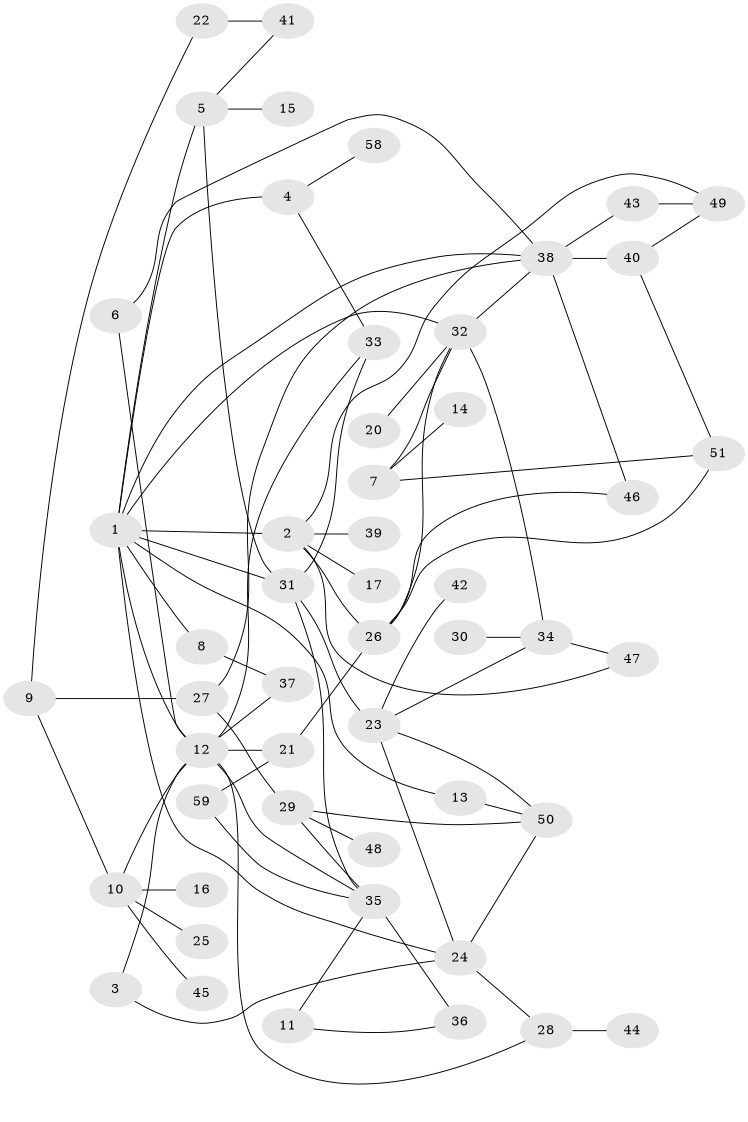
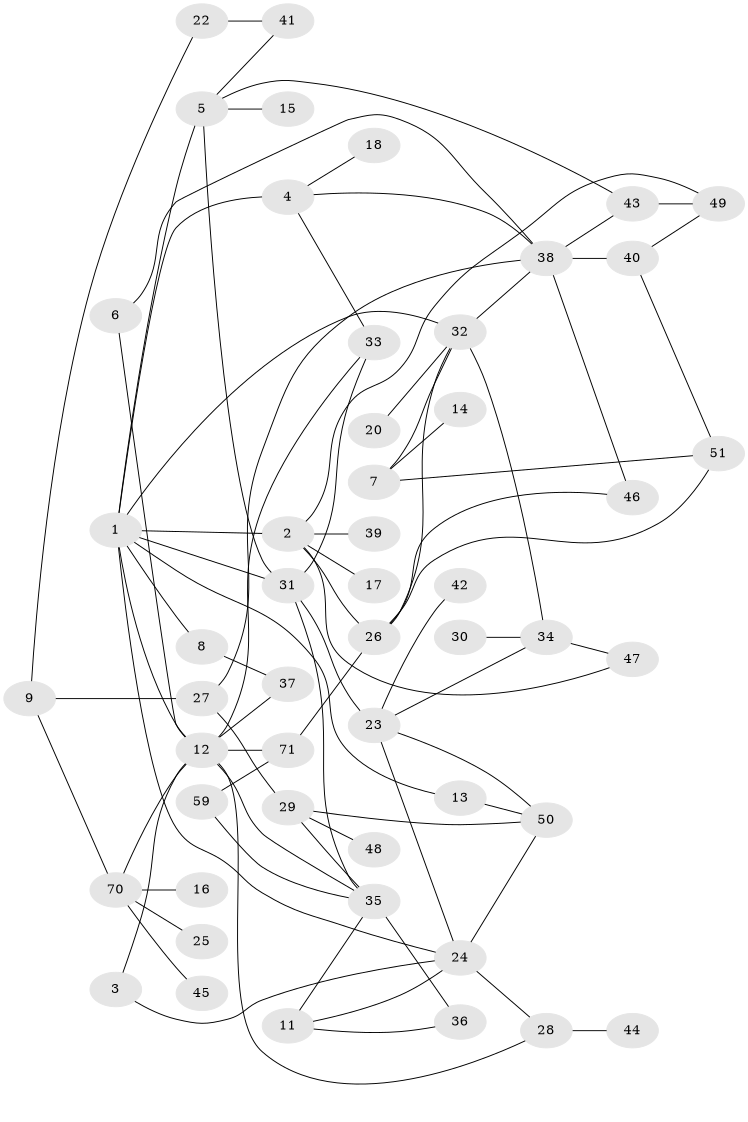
edge "5" -- "43": added
node "58": label "58" -> "18"
edge "38" -- "1": now "38" -- "4"
node "21": label "21" -> "71"
node "10": label "10" -> "70"
edge "24" -- "11": added
